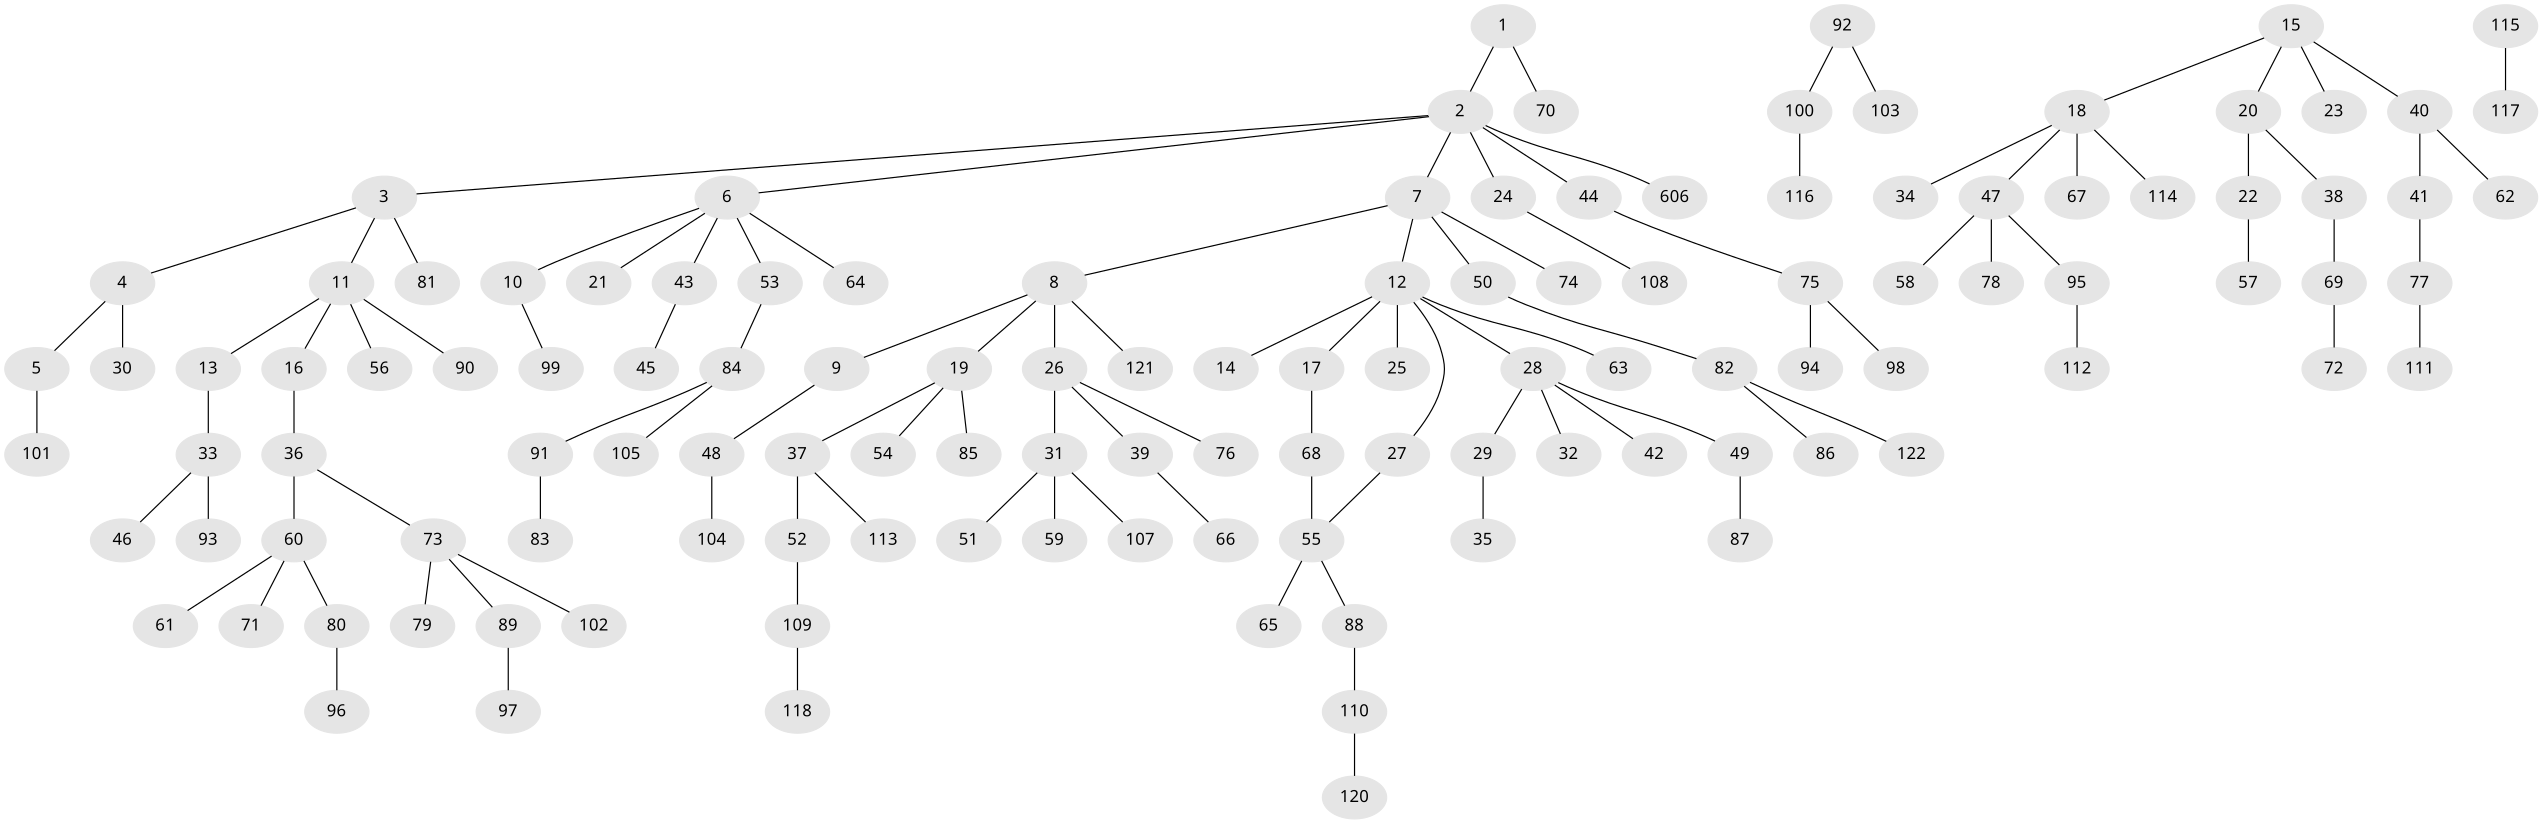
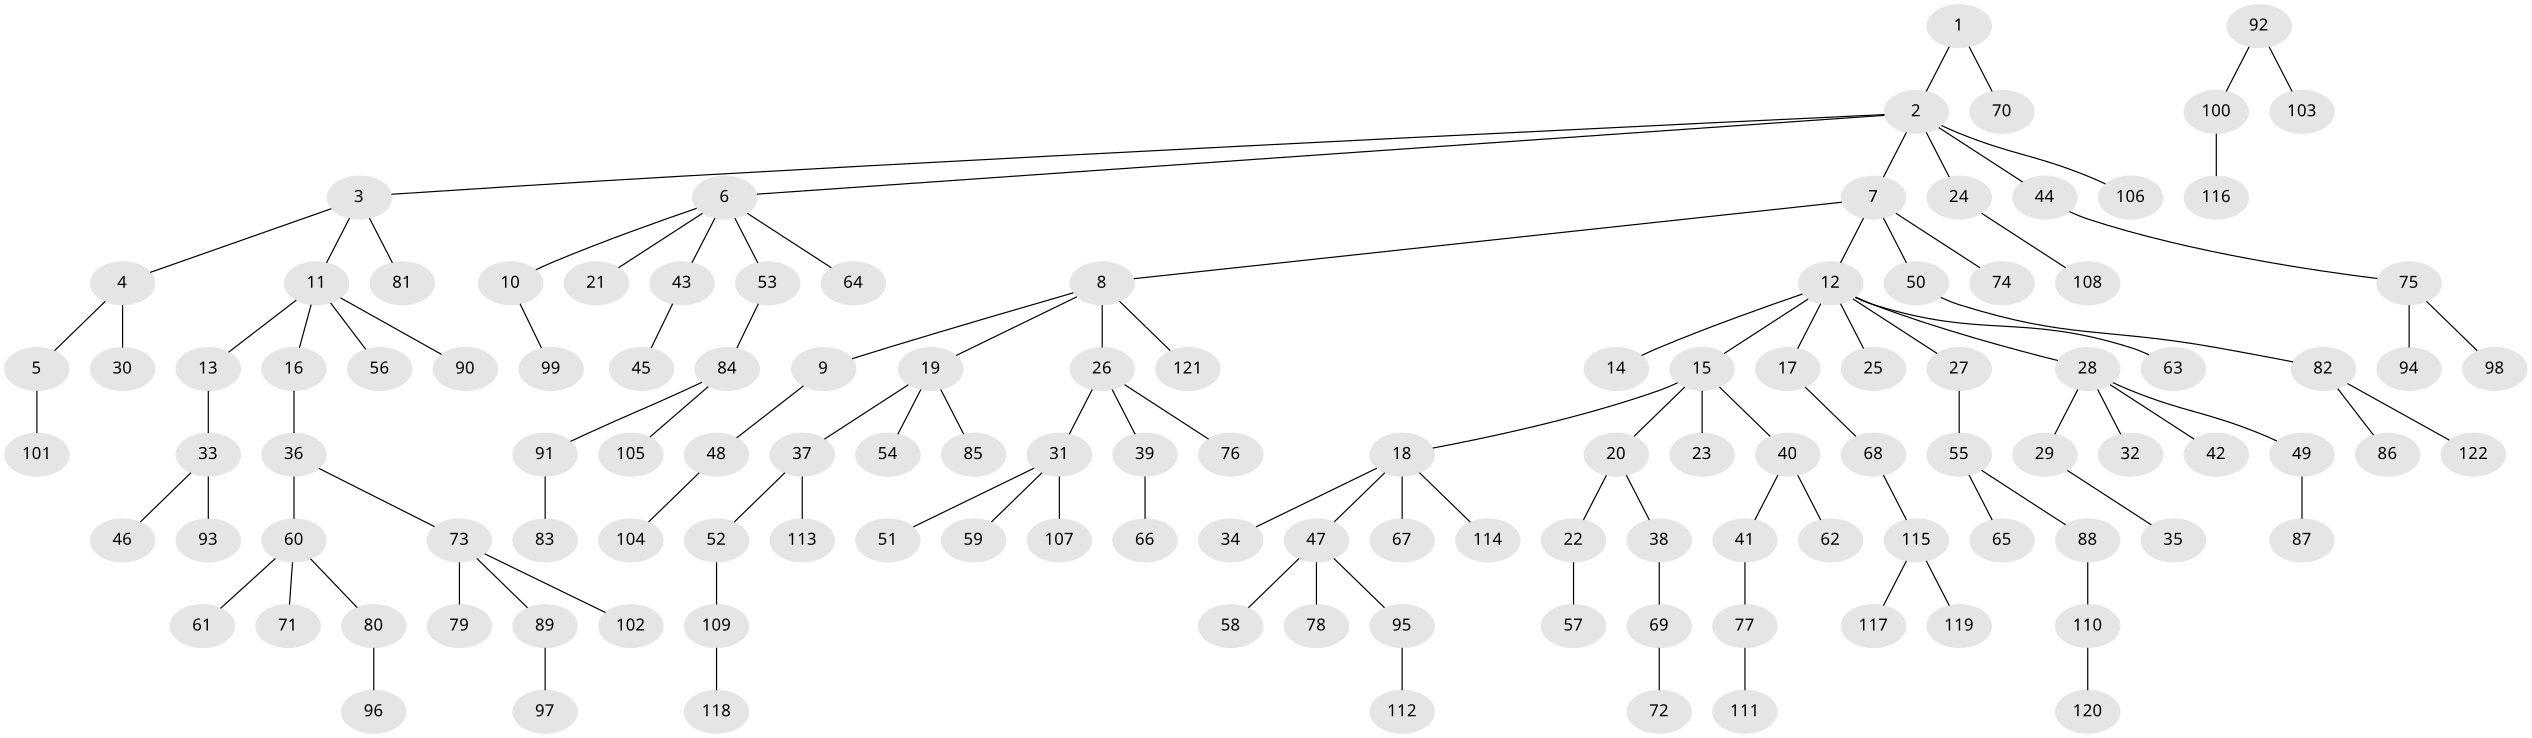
node "606": label "606" -> "106"
edge "12" -- "15": added
edge "68" -- "55": now "68" -- "115"
node "119": added
